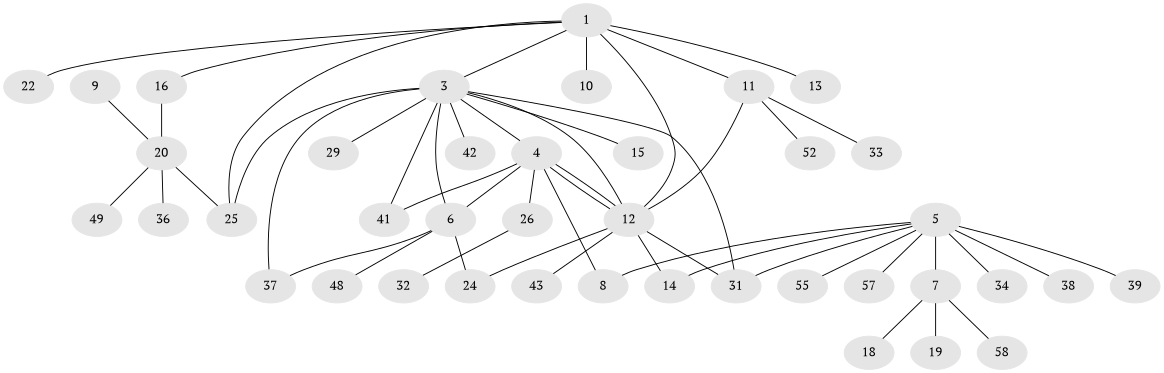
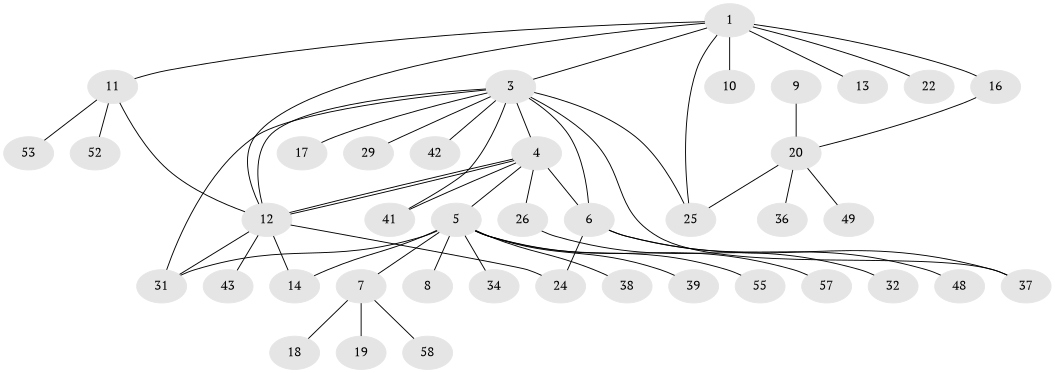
node "15": label "15" -> "17"
node "33": label "33" -> "53"
edge "4" -- "8": now "4" -- "5"
